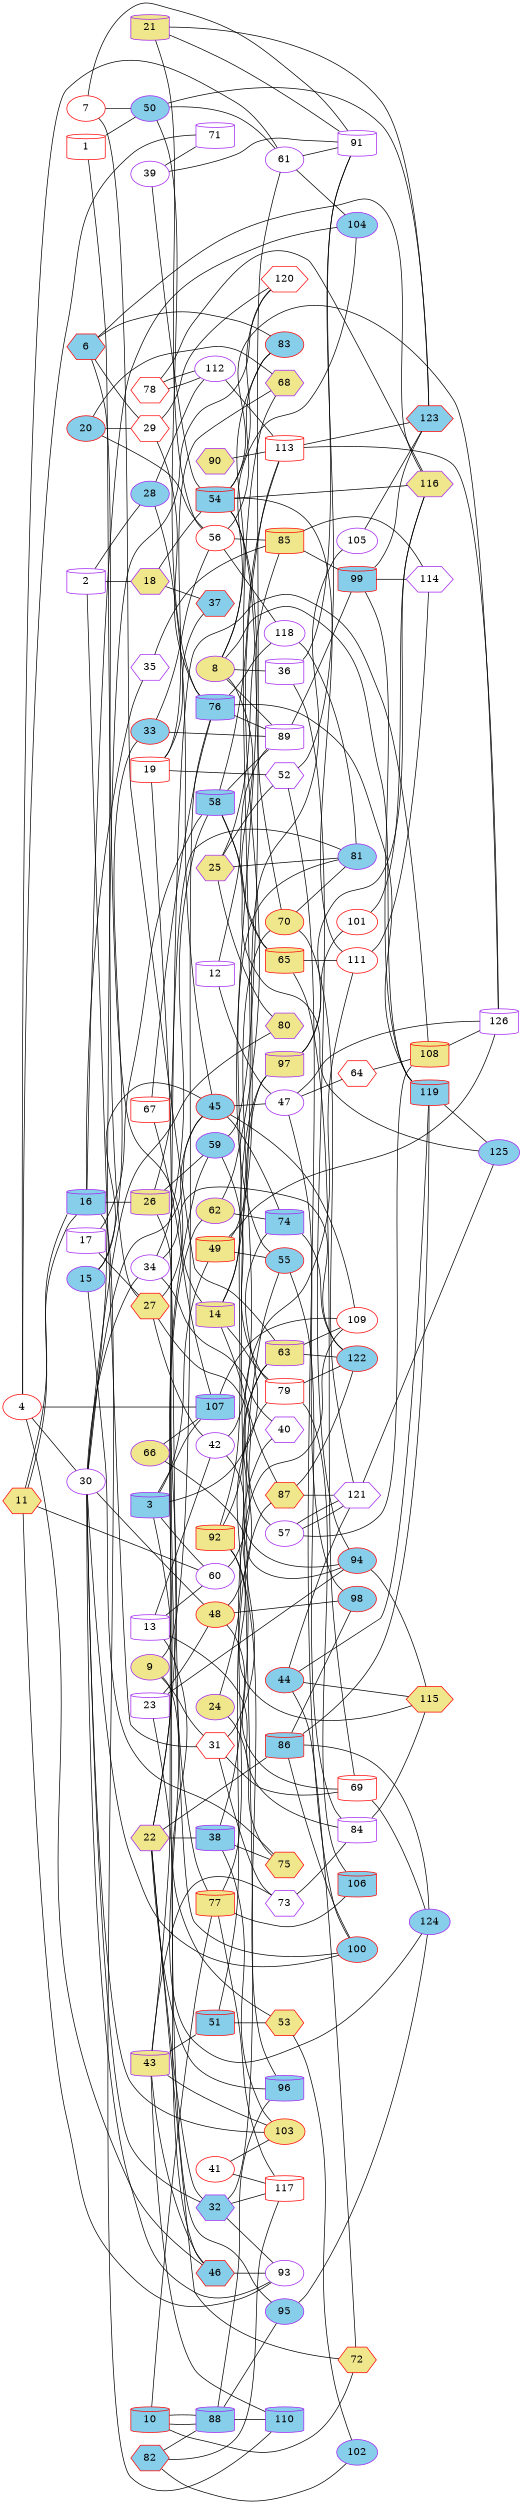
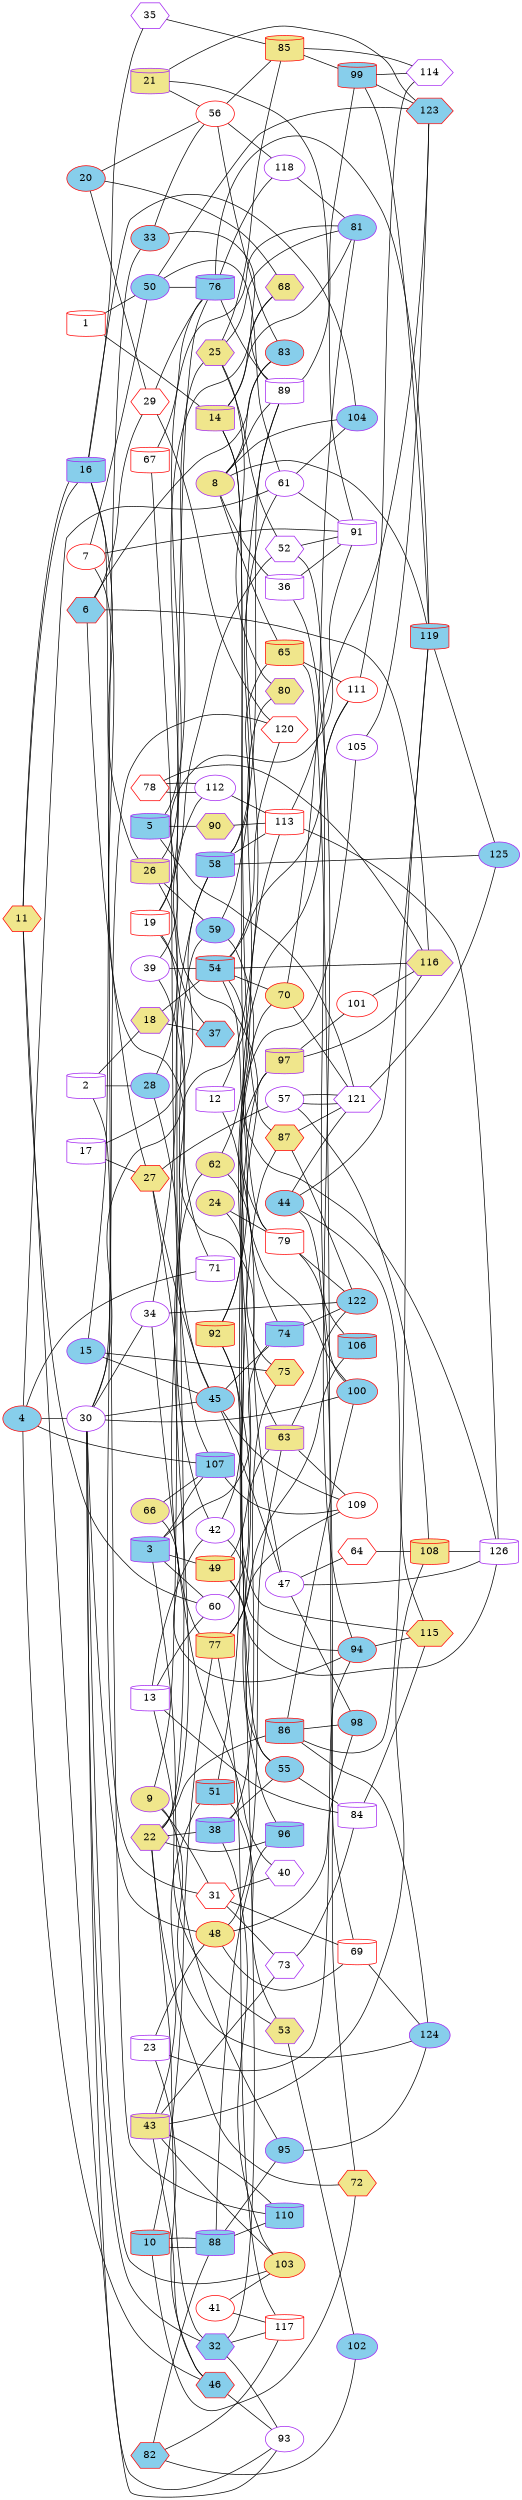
node "5": added
node "4": fillcolor white -> skyblue
node "53": color red -> purple
